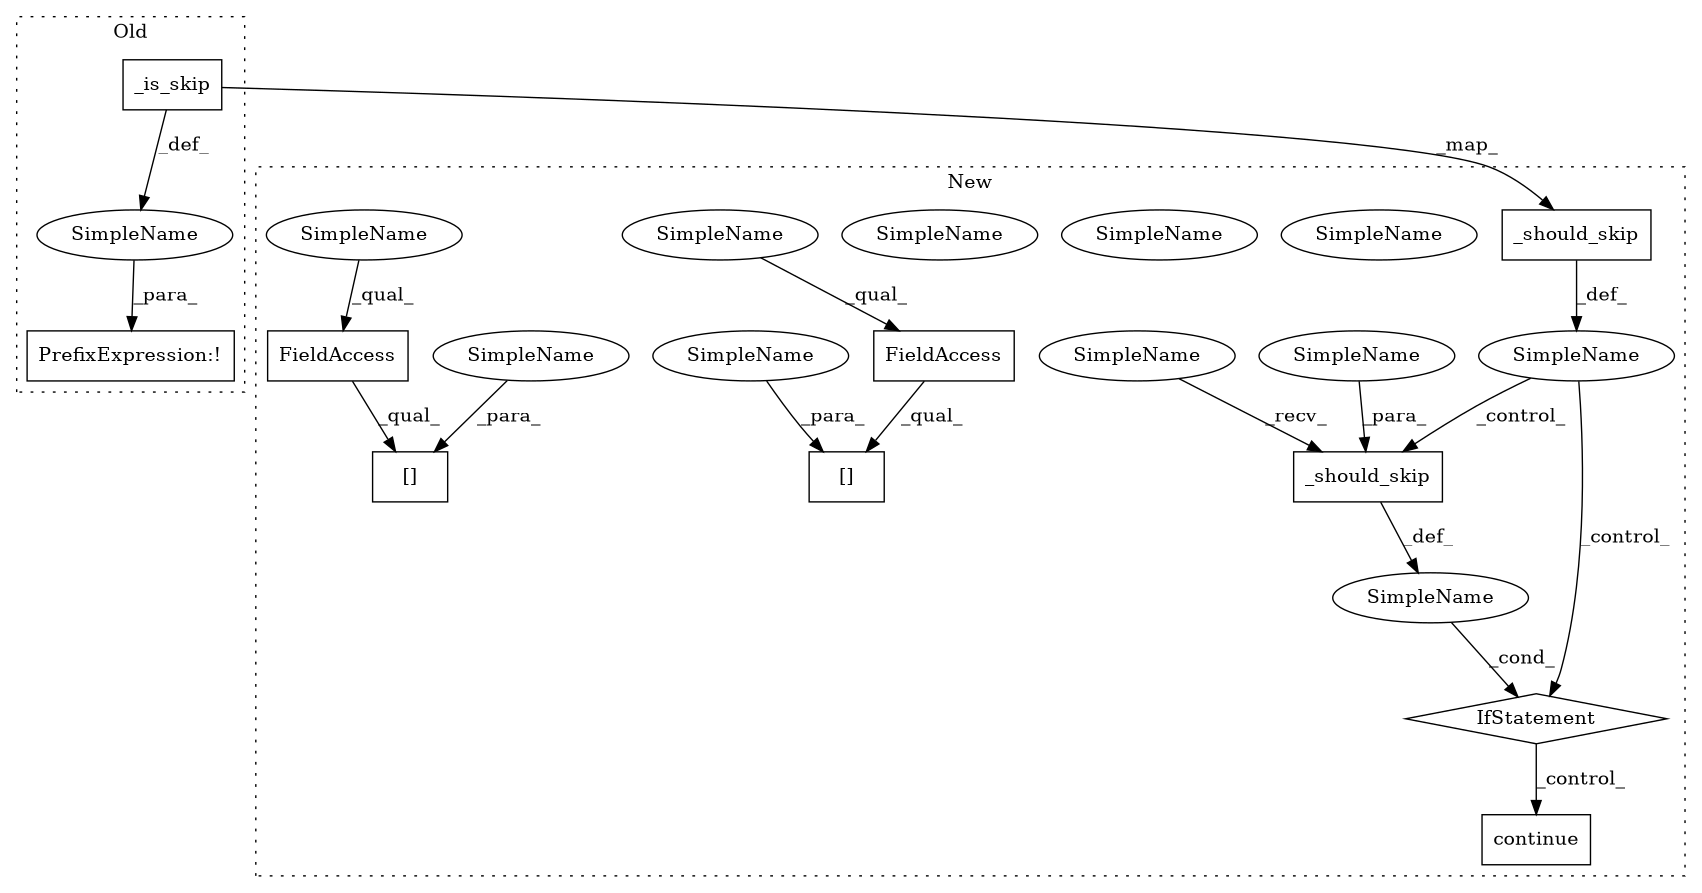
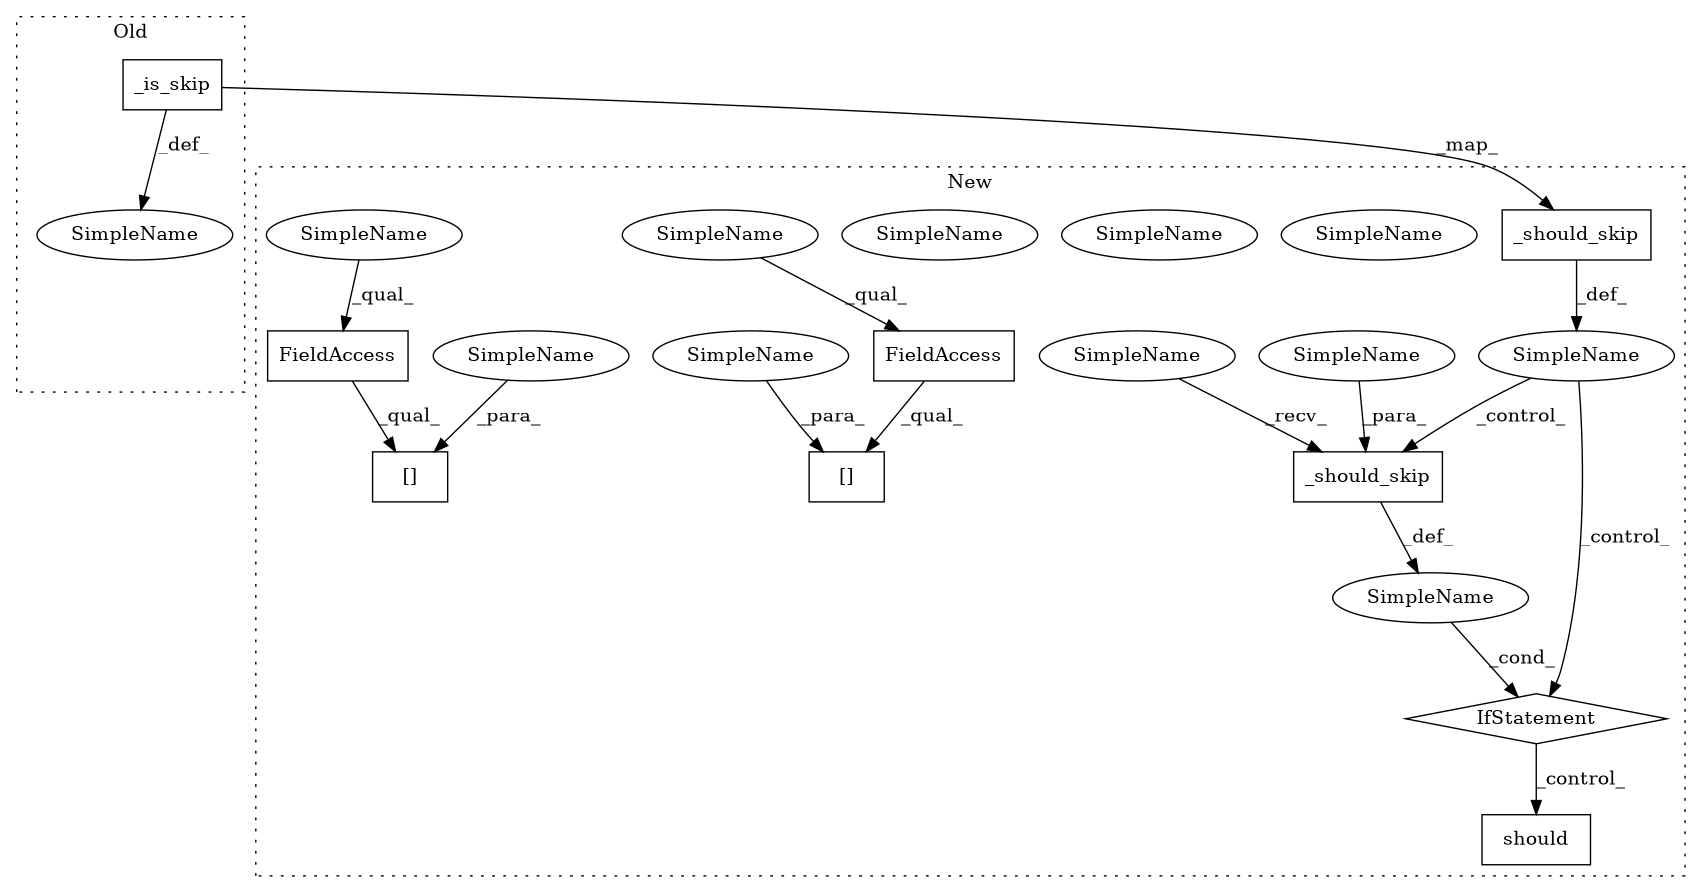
node "PrefixExpression:!": removed
node "continue": label "continue" -> "should"
